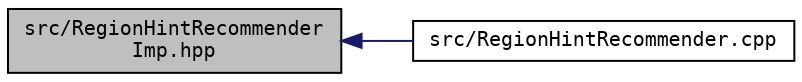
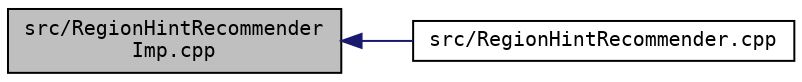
node "src/RegionHintRecommender Imp.hpp": label "src/RegionHintRecommender Imp.hpp" -> "src/RegionHintRecommender Imp.cpp"
